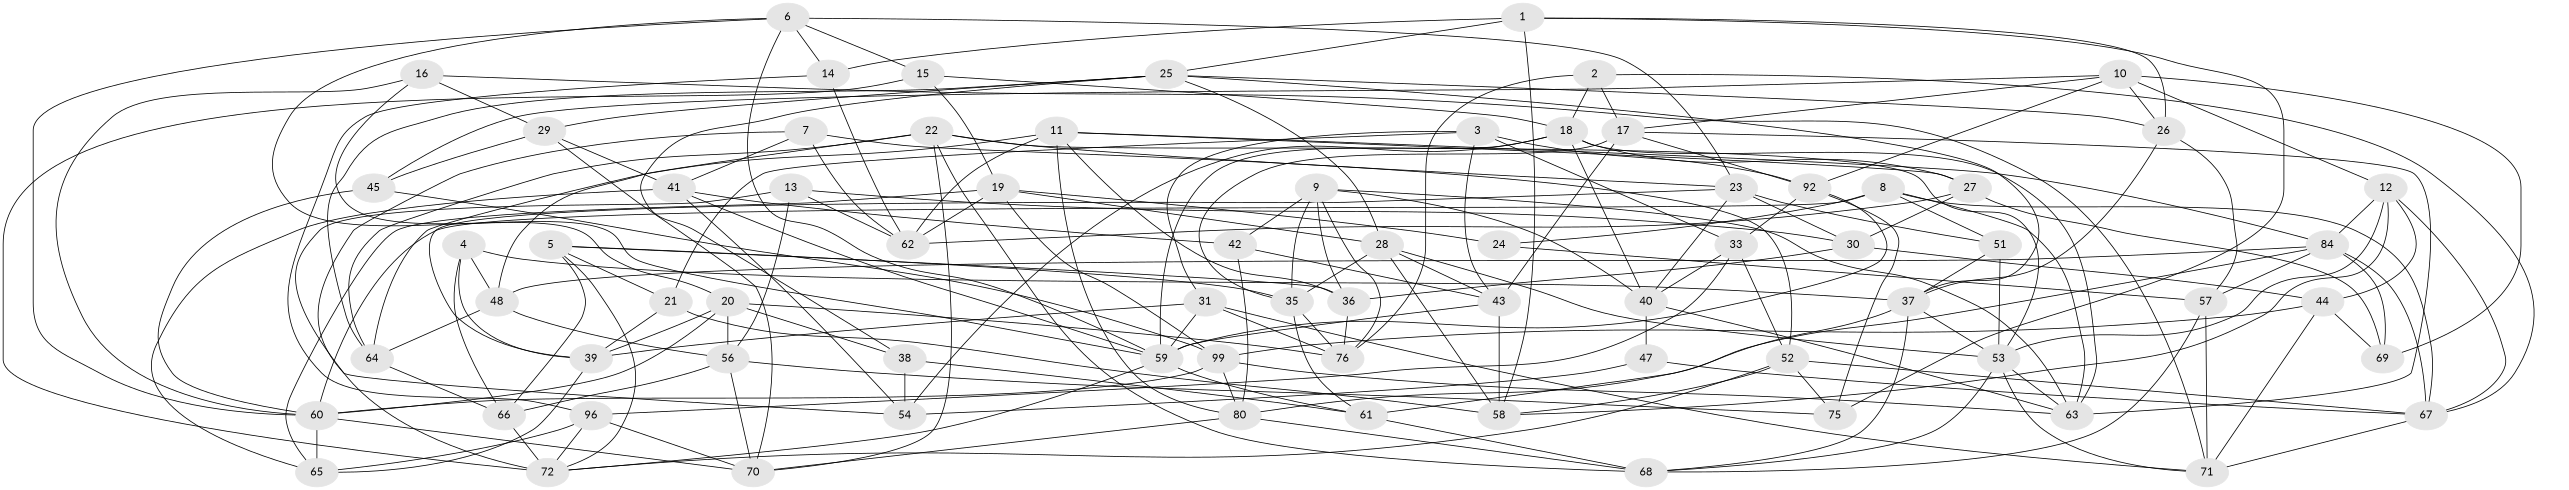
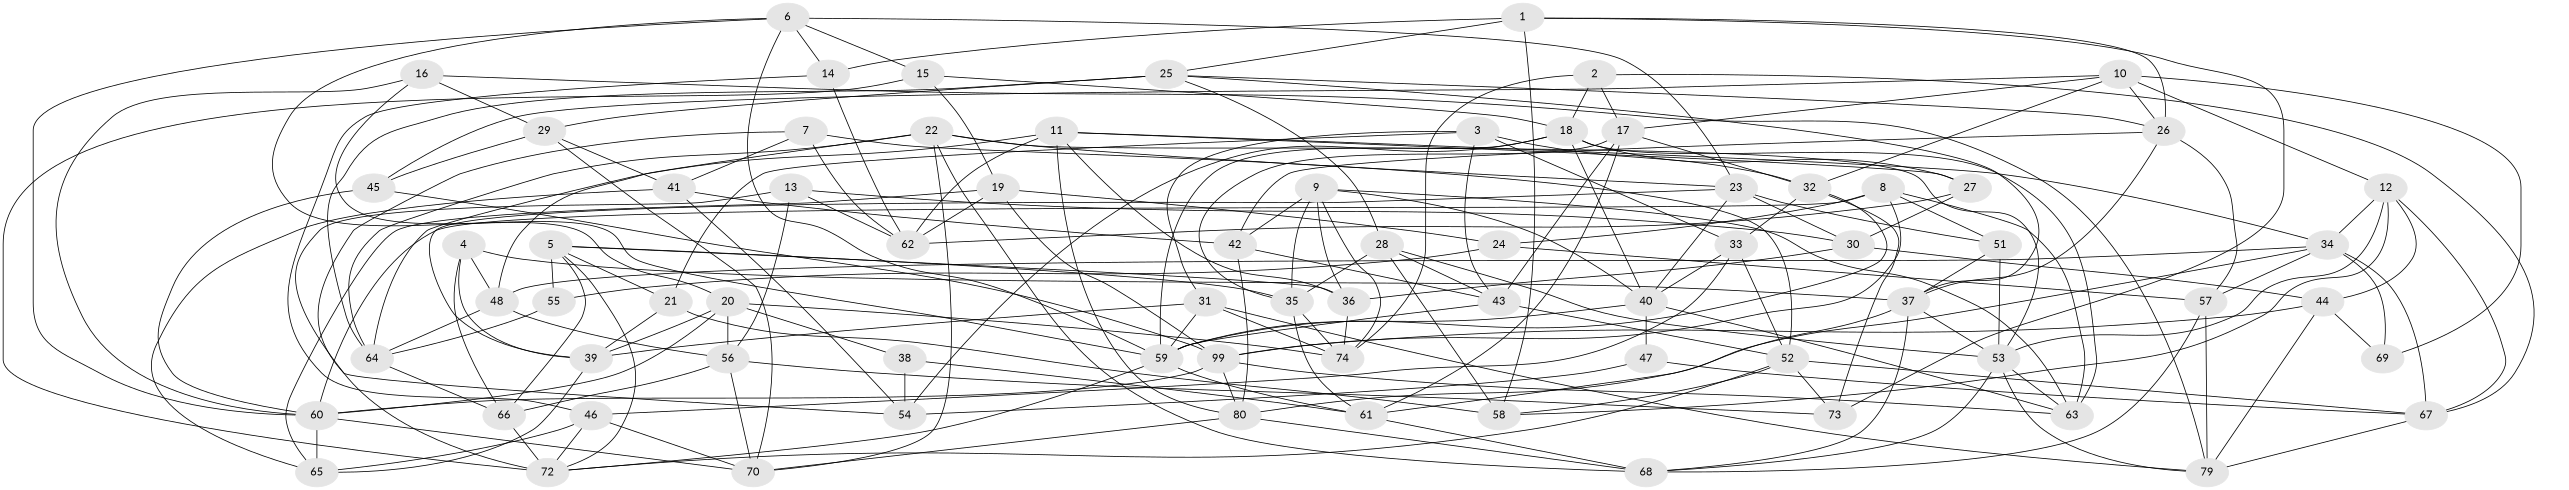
edge "25" -- "38": removed
edge "26" -- "42": added
edge "17" -- "63": now "17" -- "61"
node "92": label "92" -> "32"
edge "8" -- "67": now "8" -- "99"
edge "19" -- "28": removed
edge "27" -- "69": removed
node "84": label "84" -> "34"
edge "41" -- "59": now "40" -- "59"
node "55": added
node "76": label "76" -> "74"
edge "43" -- "58": now "43" -- "52"
node "96": label "96" -> "46"
node "75": label "75" -> "73"
node "71": label "71" -> "79"
